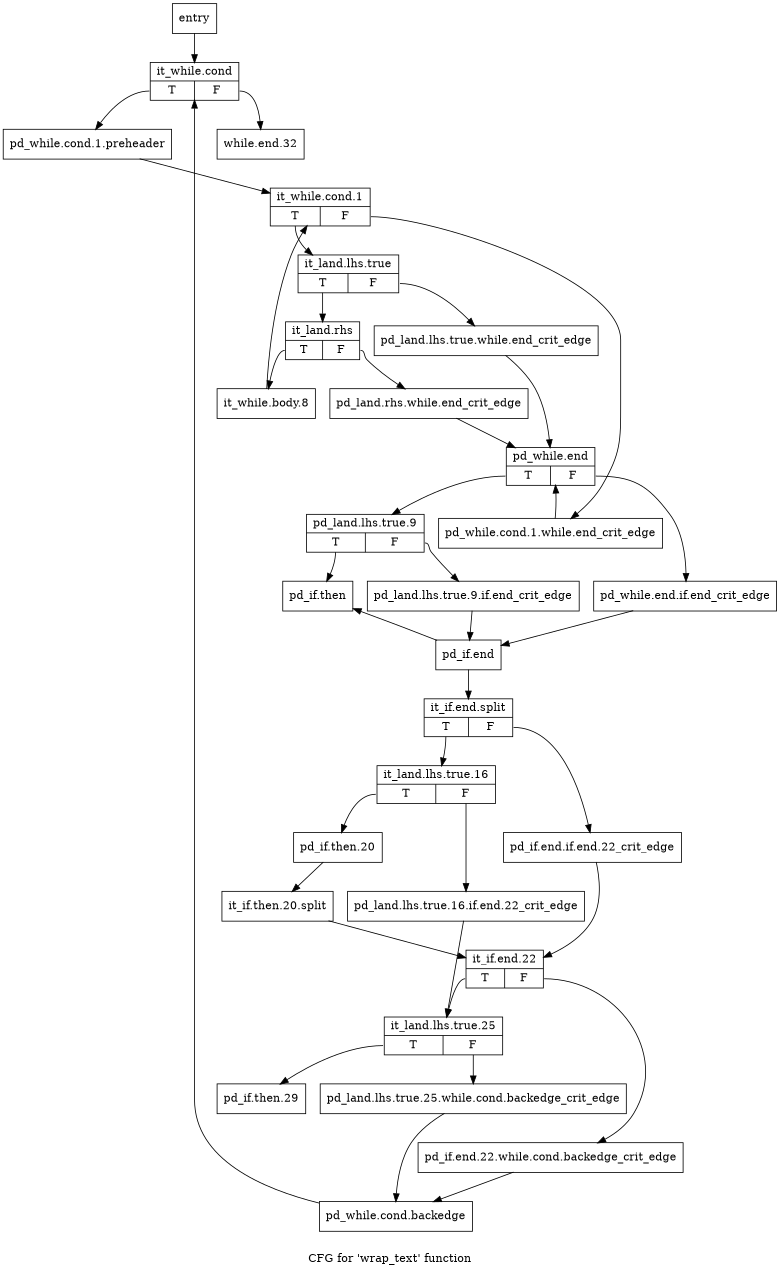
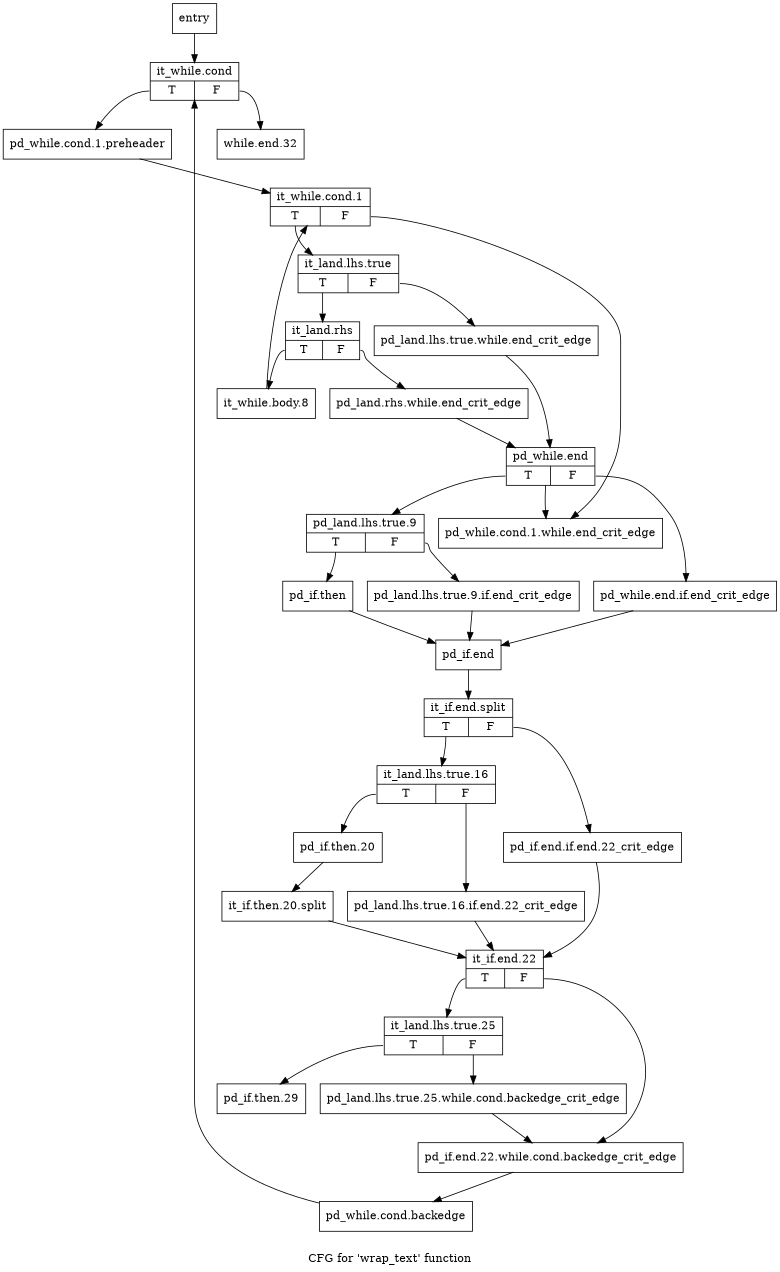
edge "pd_while.cond.1.while.end_crit_edge" -> "pd_while.end": reversed
edge "pd_if.end" -> "pd_if.then": reversed
edge "pd_land.lhs.true.16.if.end.22_crit_edge" -> "it_land.lhs.true.25": now "pd_land.lhs.true.16.if.end.22_crit_edge" -> "it_if.end.22"
edge "pd_land.lhs.true.25.while.cond.backedge_crit_edge" -> "pd_while.cond.backedge": now "pd_land.lhs.true.25.while.cond.backedge_crit_edge" -> "pd_if.end.22.while.cond.backedge_crit_edge"
